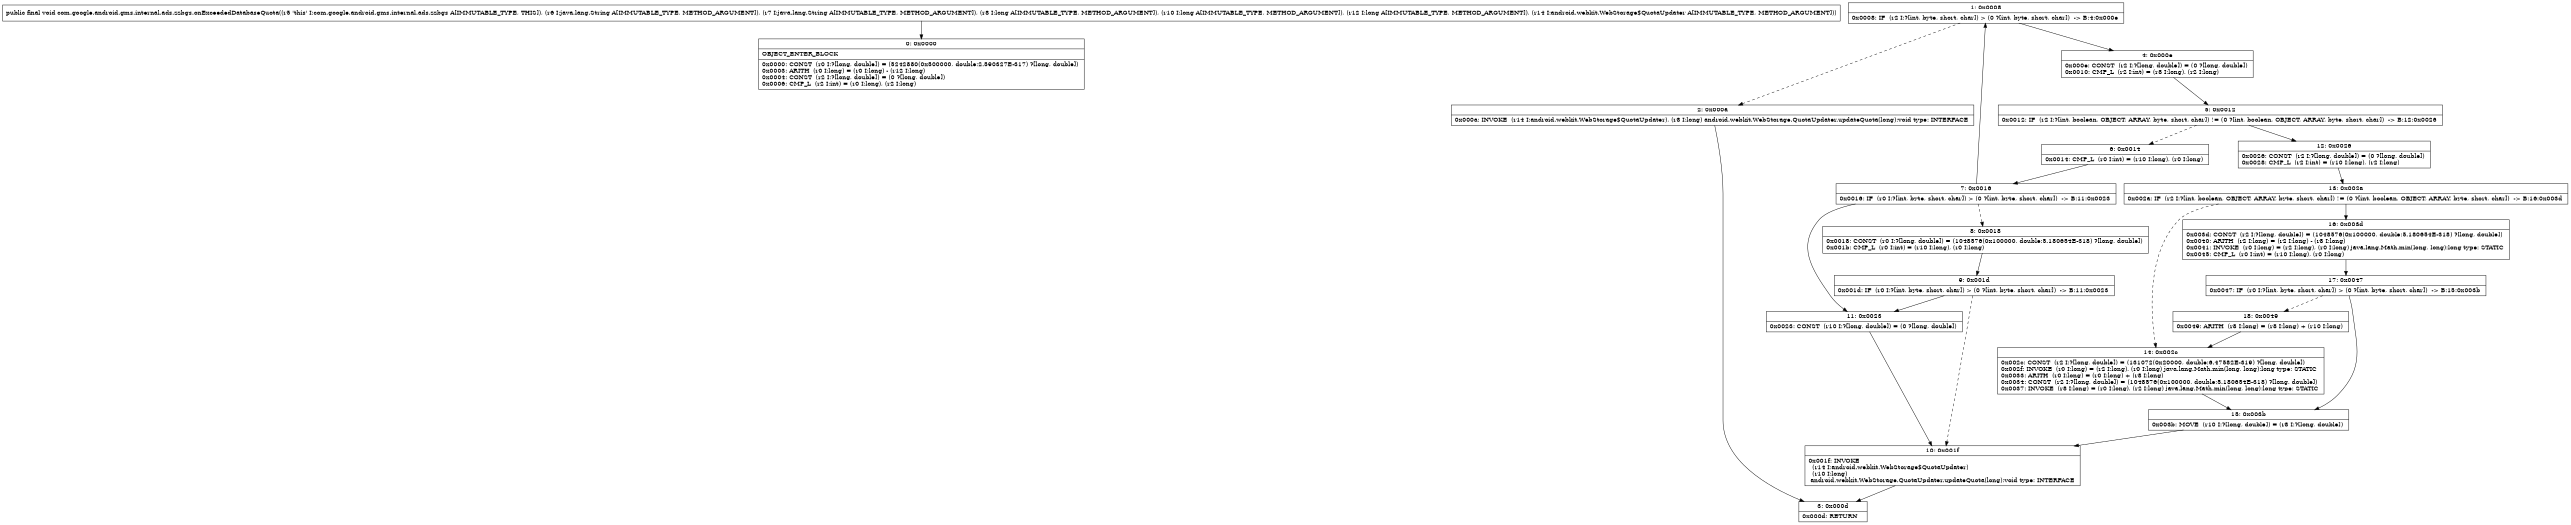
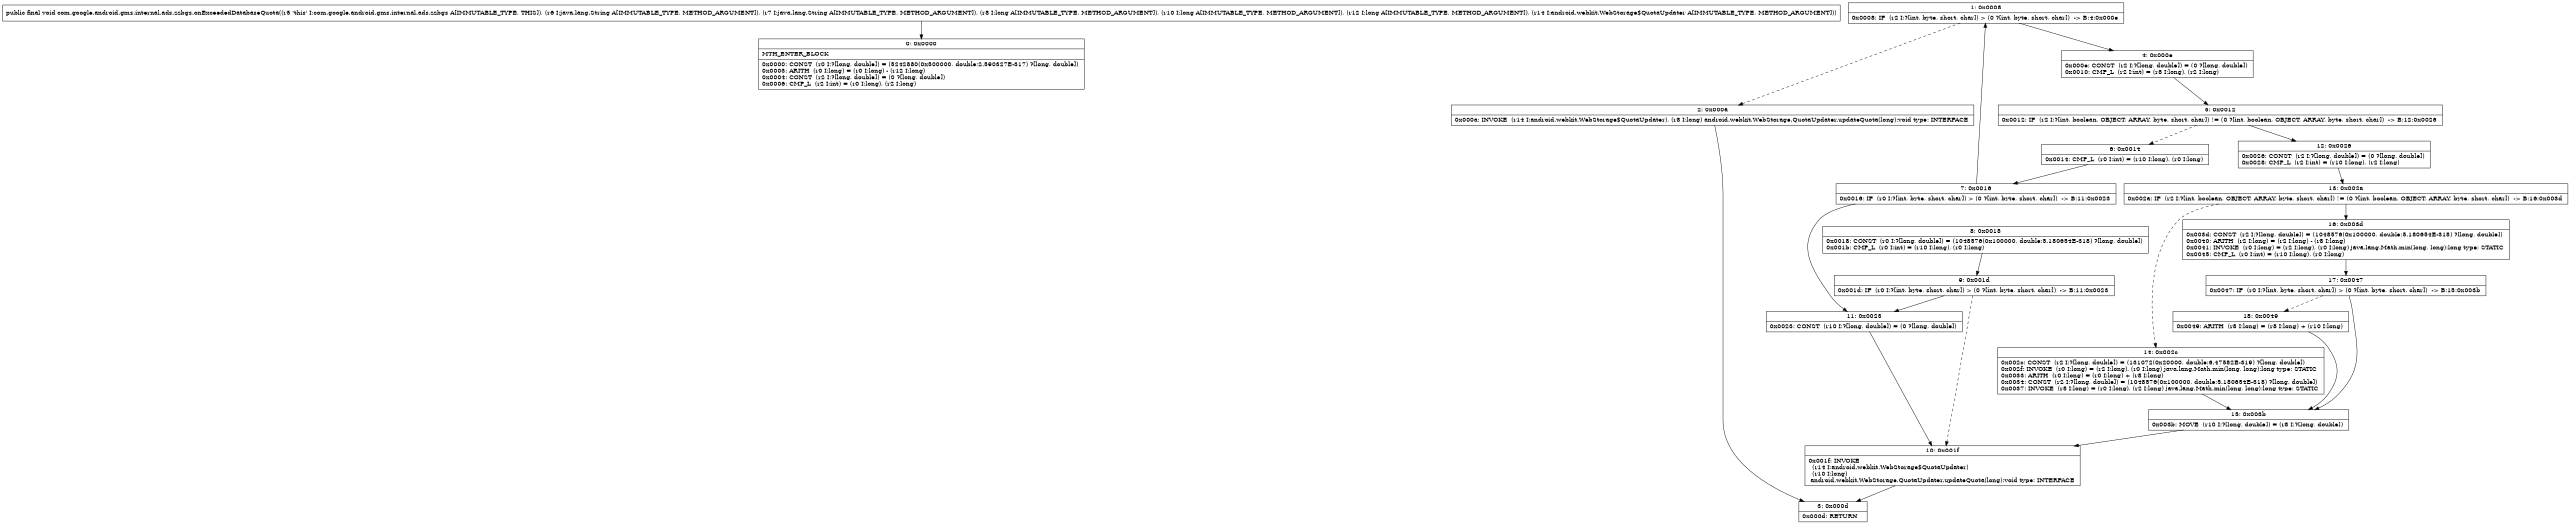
node "0: 0x0000": text "OBJECT_ENTER_BLOCK" -> "MTH_ENTER_BLOCK"
edge "7: 0x0016" -> "8: 0x0018": removed
edge "18: 0x0049" -> "14: 0x002c": now "18: 0x0049" -> "15: 0x003b"
